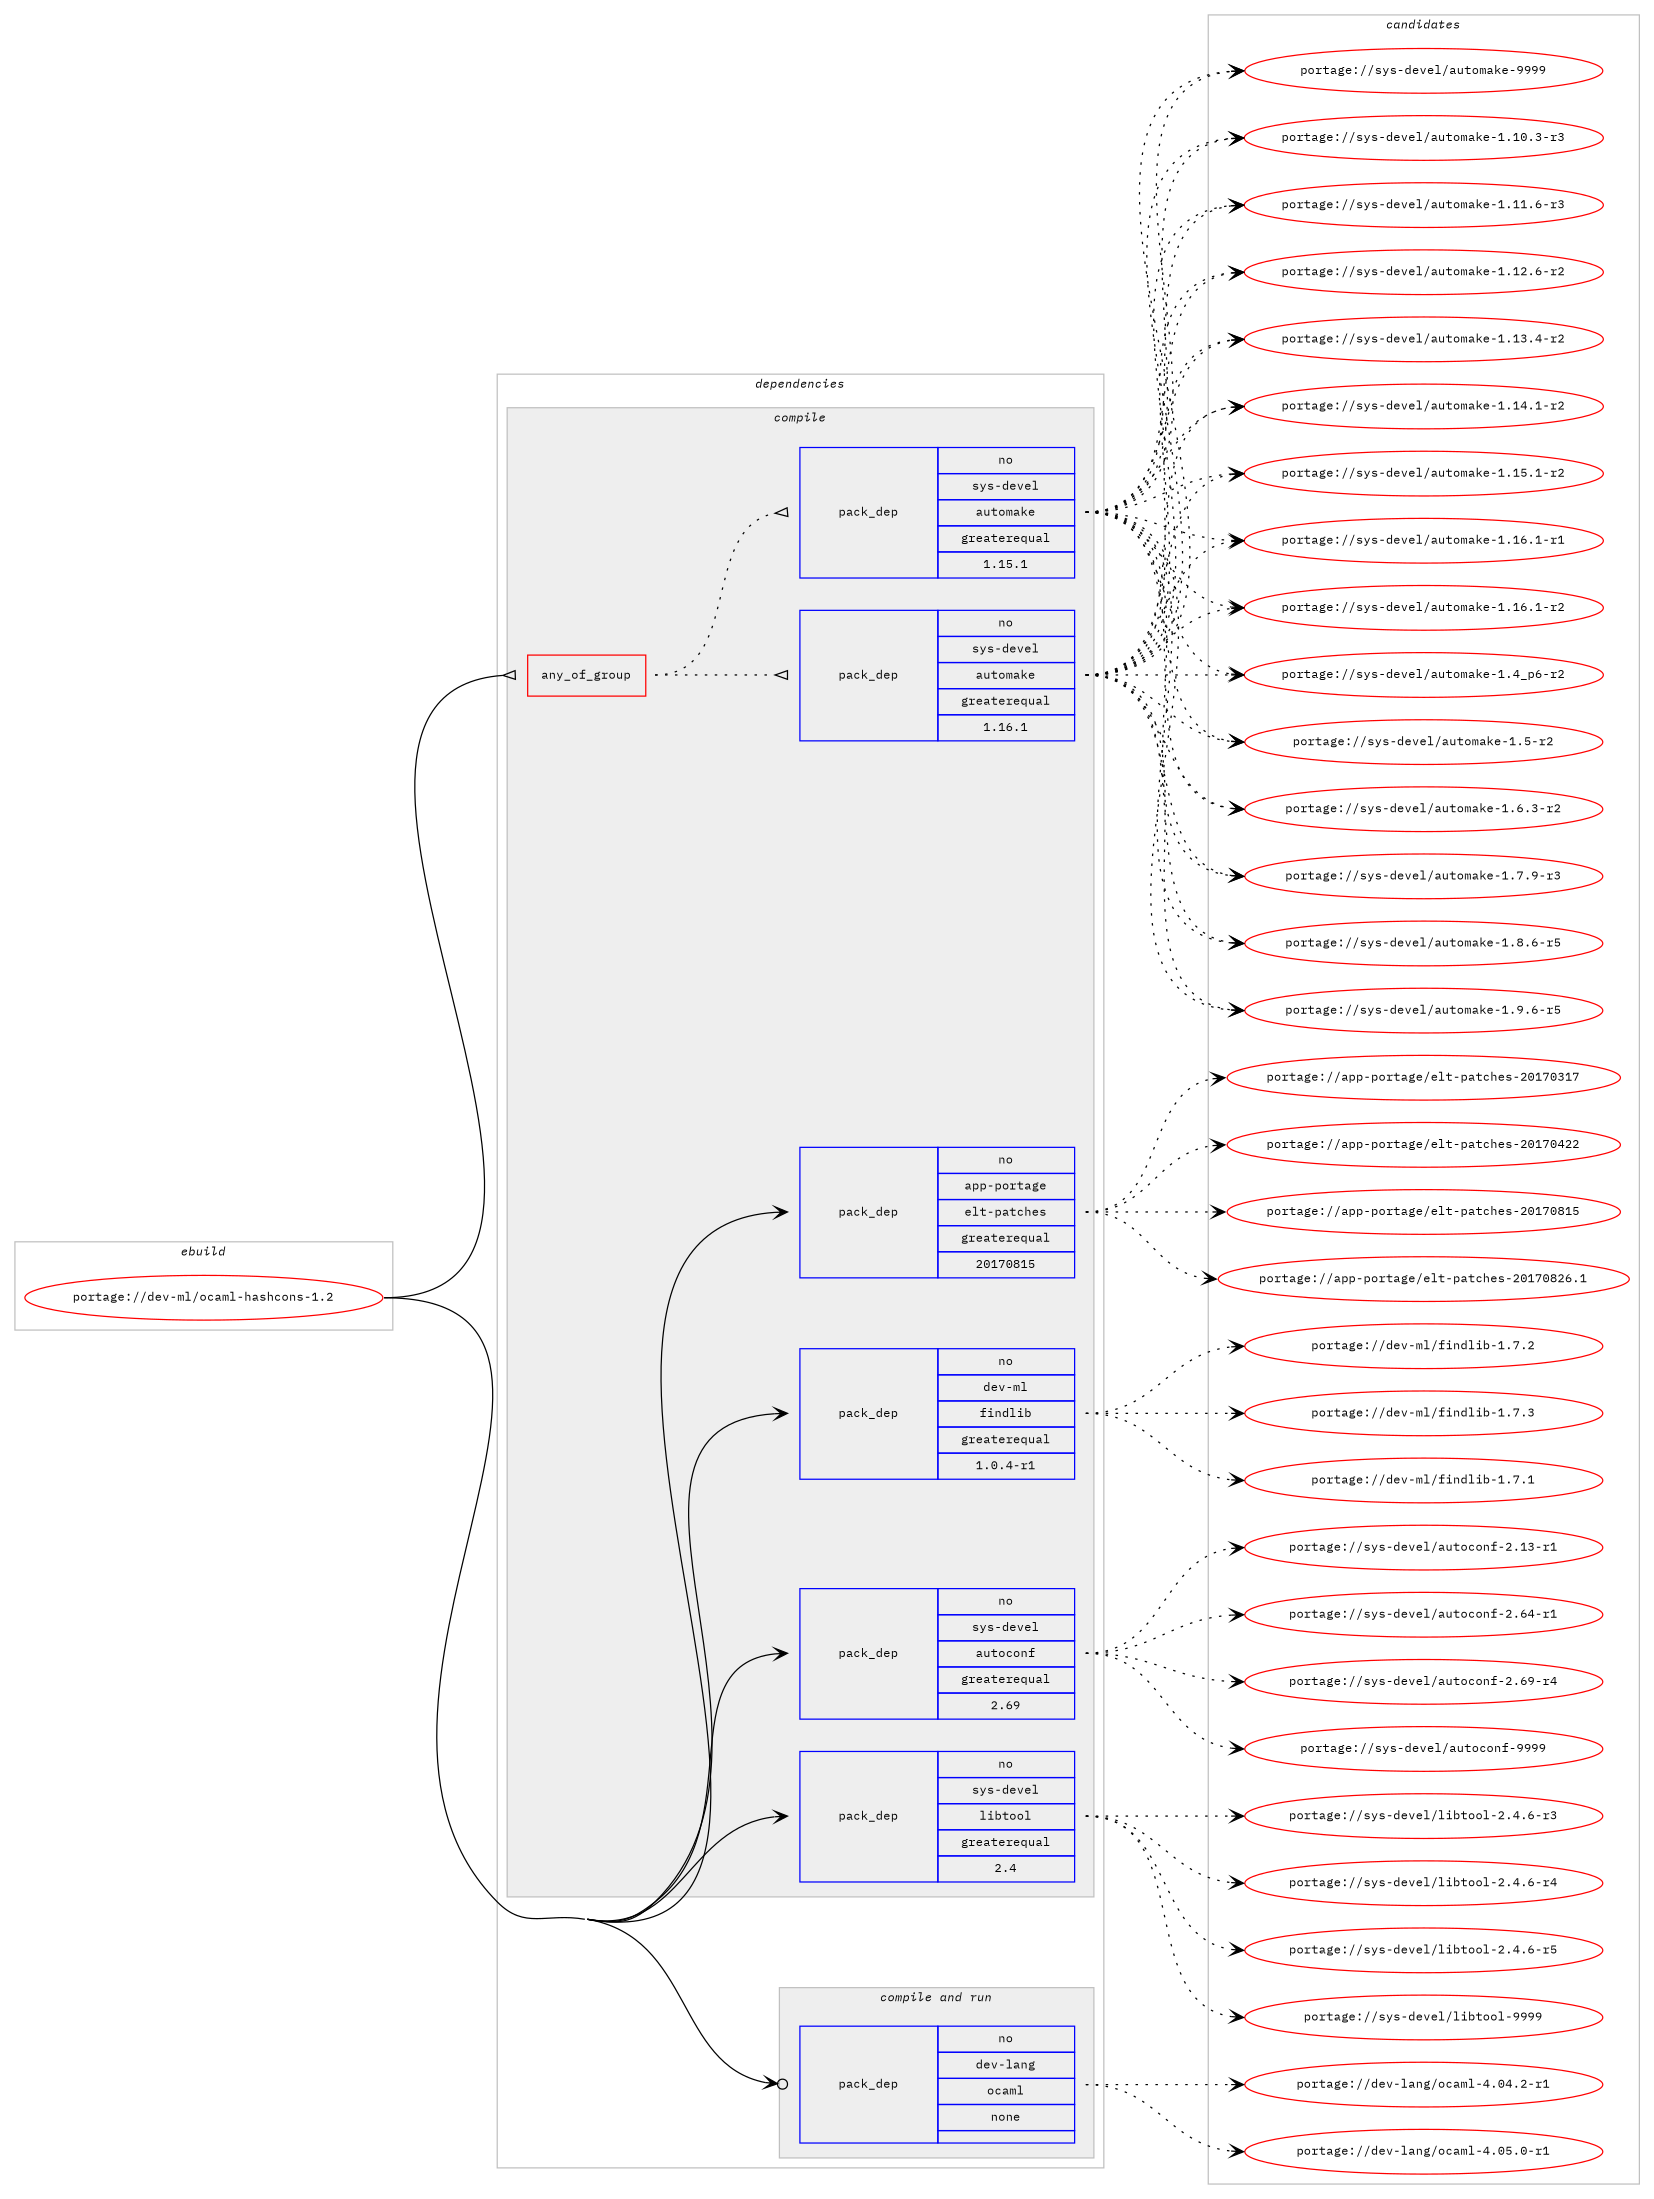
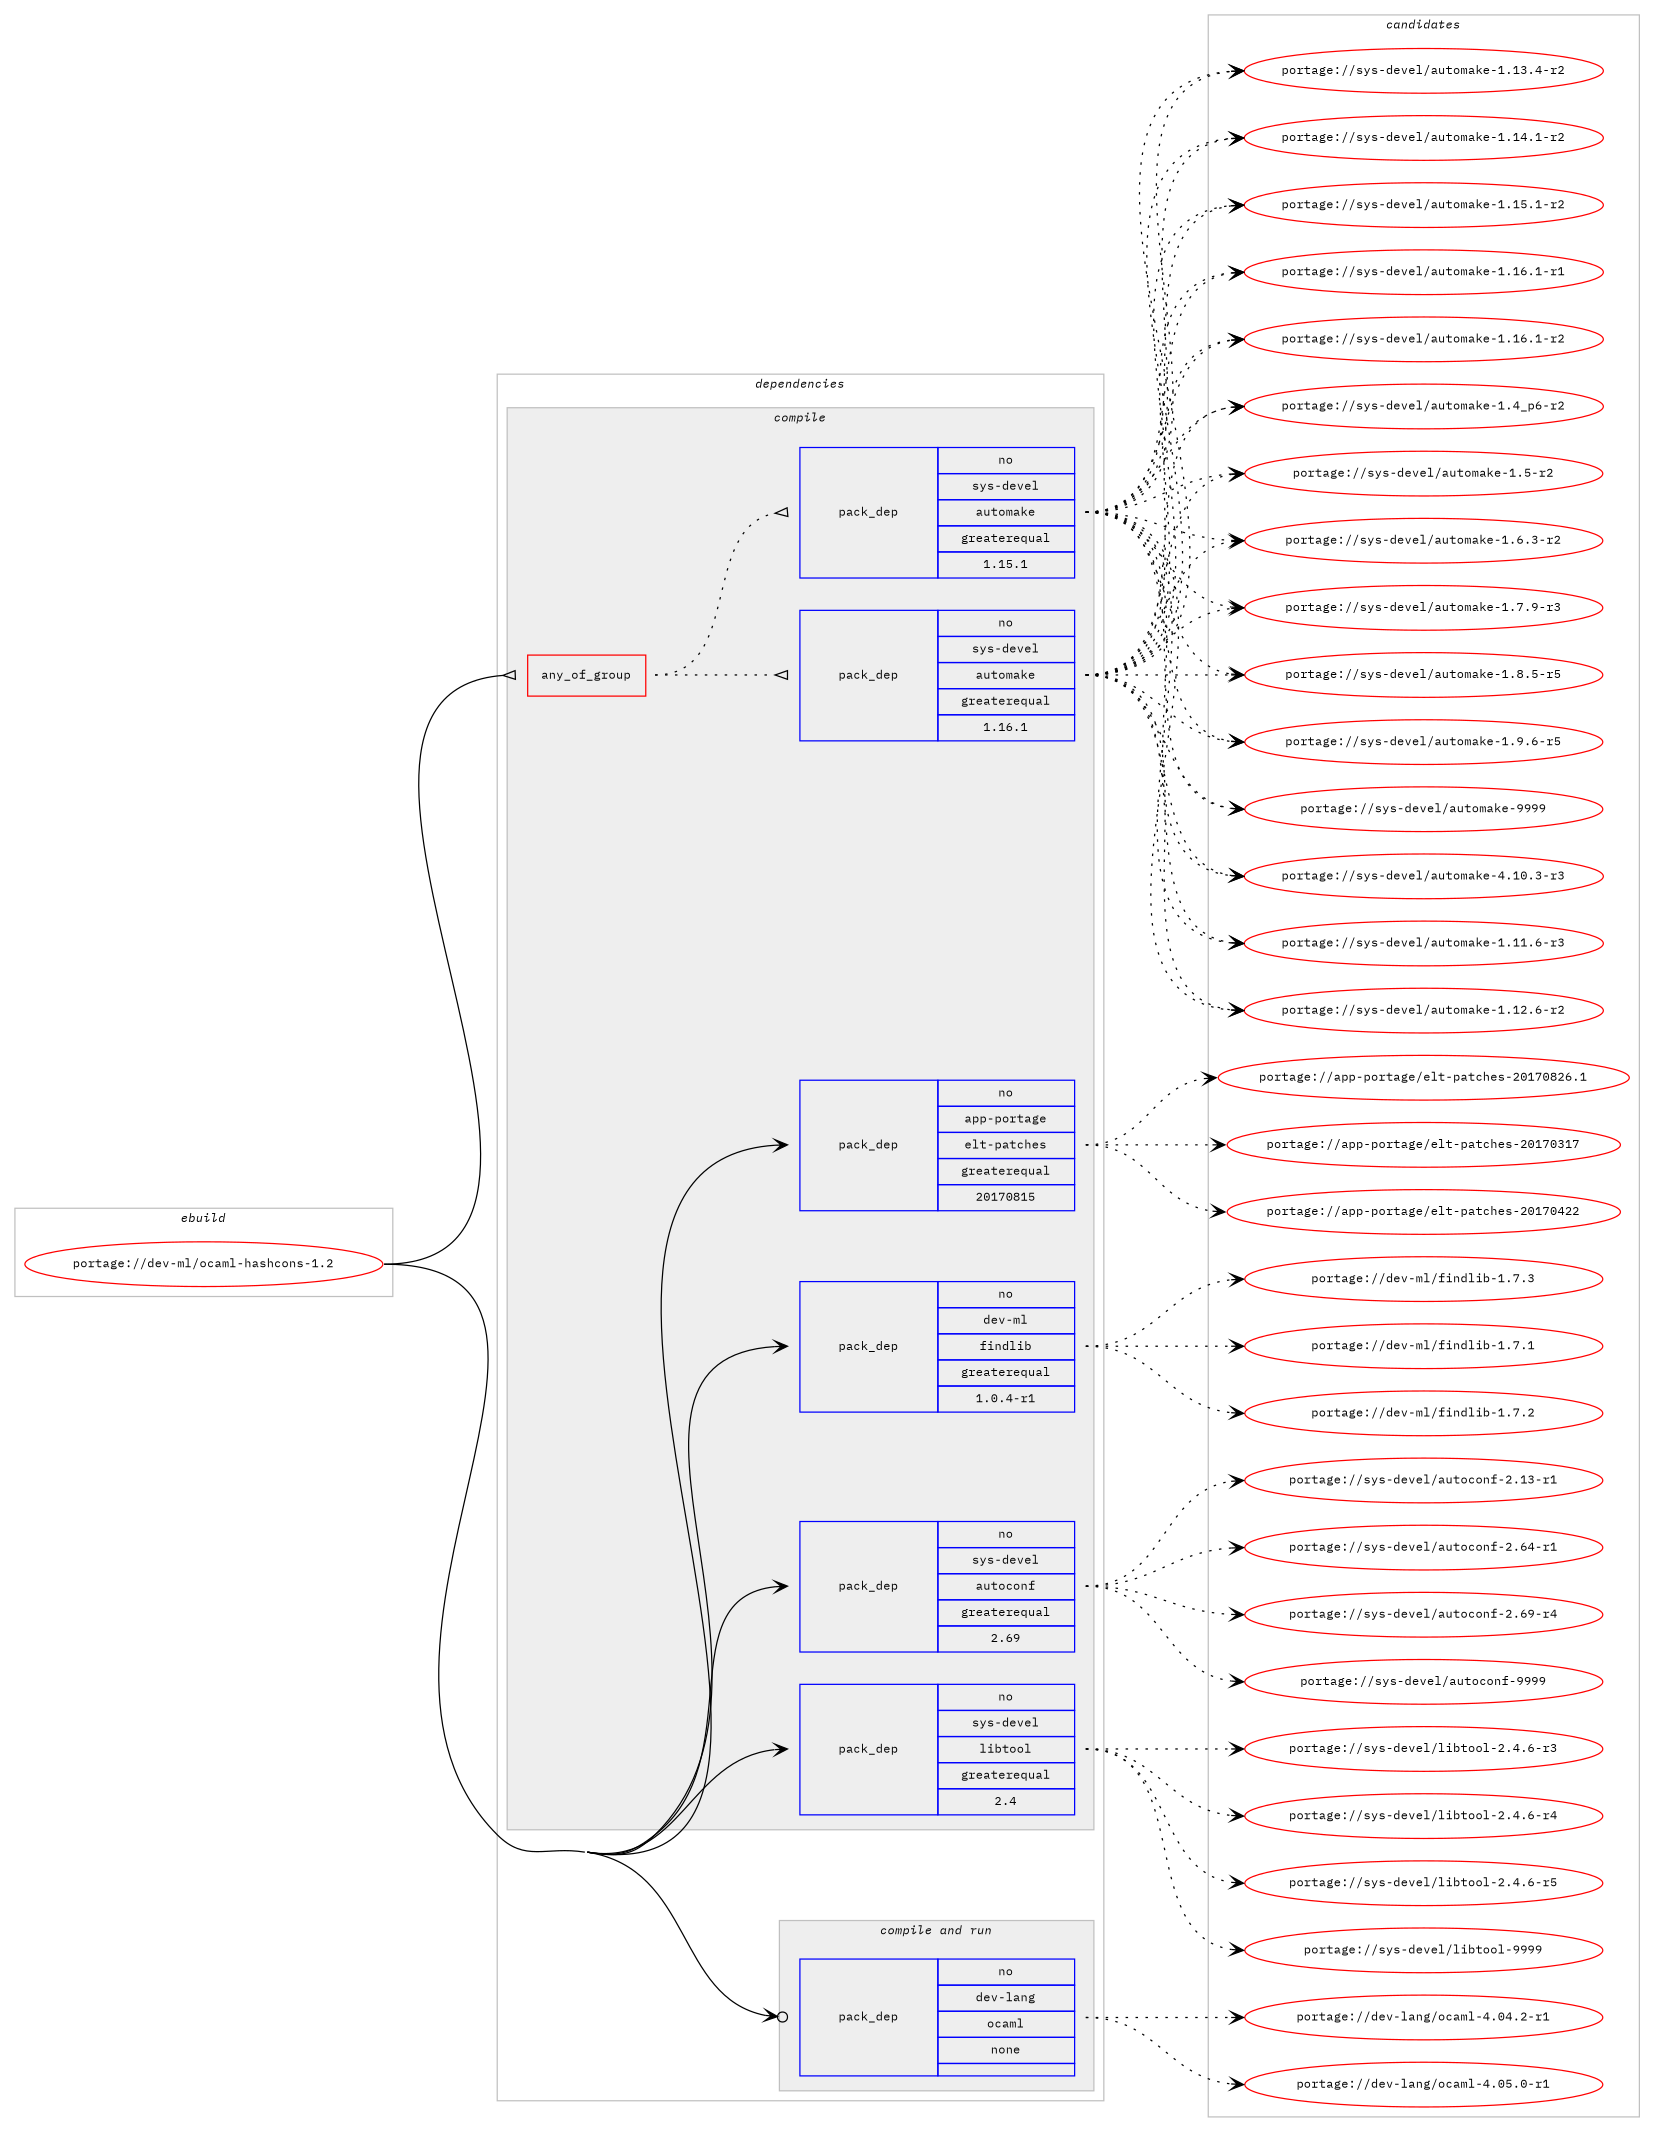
node "portage://sys-devel/automake-1.10.3-r3": label "portage://sys-devel/automake-1.10.3-r3" -> "portage://sys-devel/automake-4.10.3-r3"
node "portage://sys-devel/automake-1.8.6-r5": label "portage://sys-devel/automake-1.8.6-r5" -> "portage://sys-devel/automake-1.8.5-r5"
node "portage://app-portage/elt-patches-20170815": removed
